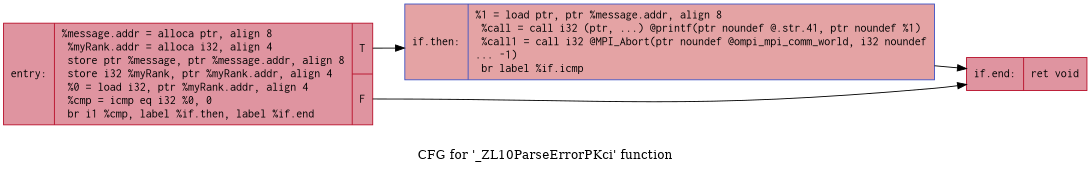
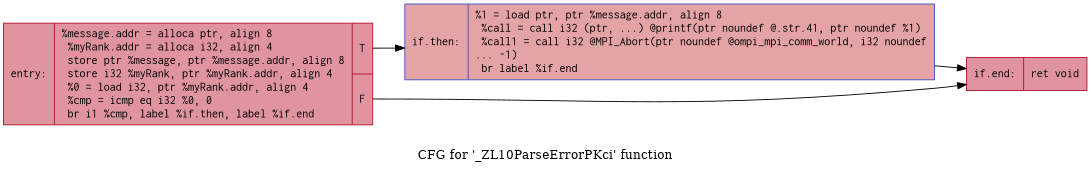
node "if.then:": text "br label %if.icmp" -> "br label %if.end"
